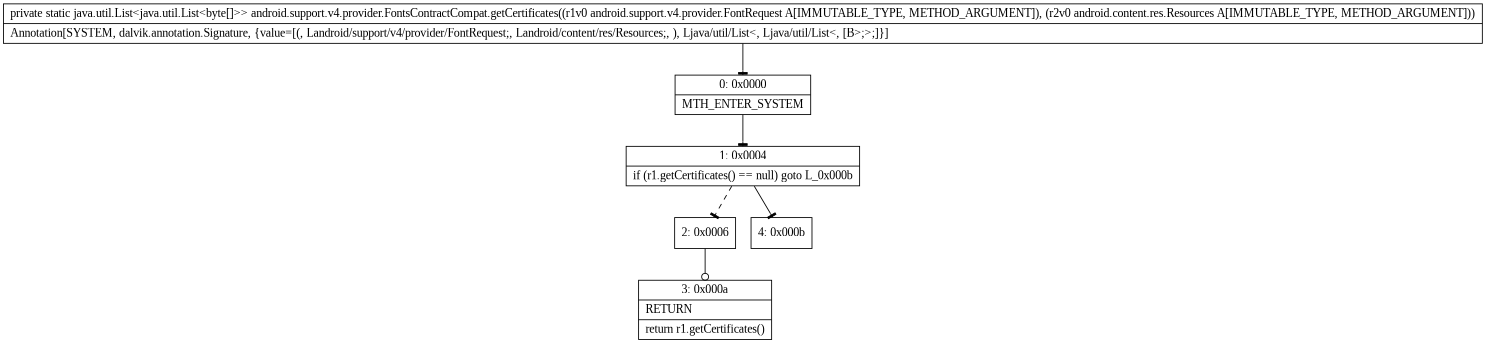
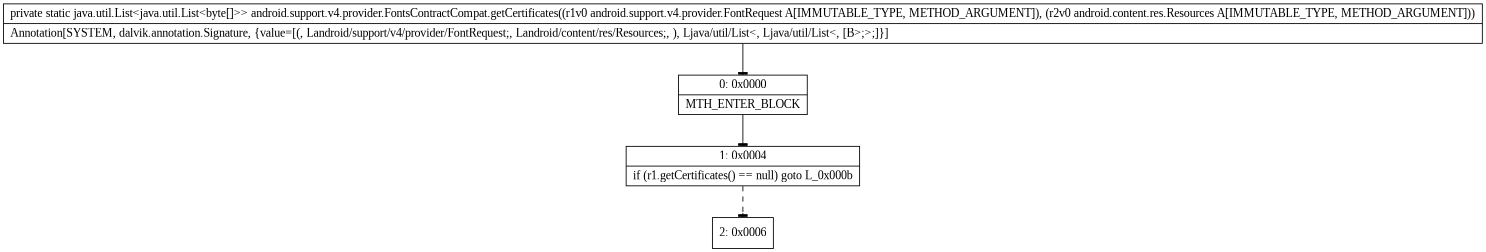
node "0: 0x0000": text "MTH_ENTER_SYSTEM" -> "MTH_ENTER_BLOCK"
node "4: 0x000b": removed
node "3: 0x000a": removed
